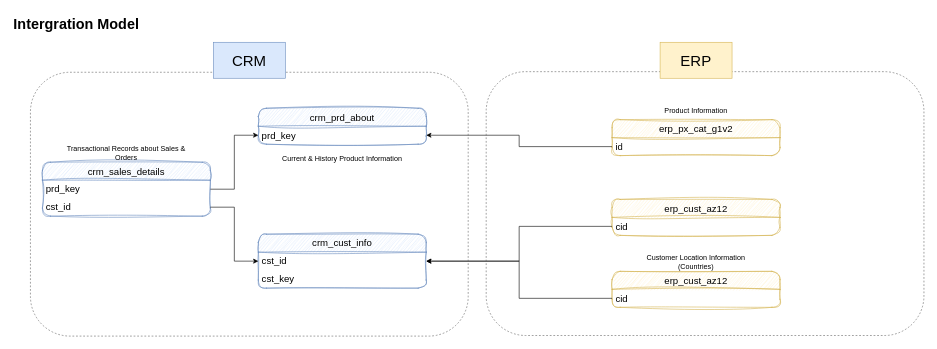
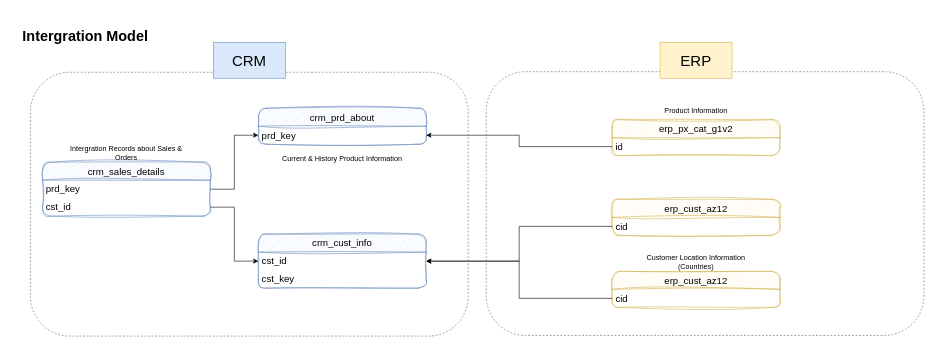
node "Intergration Model": moved (78, 24) -> (87, 36)
node "Transactional Records about Sales & Orders": label "Transactional Records about Sales & Orders" -> "Intergration Records about Sales & Orders"
